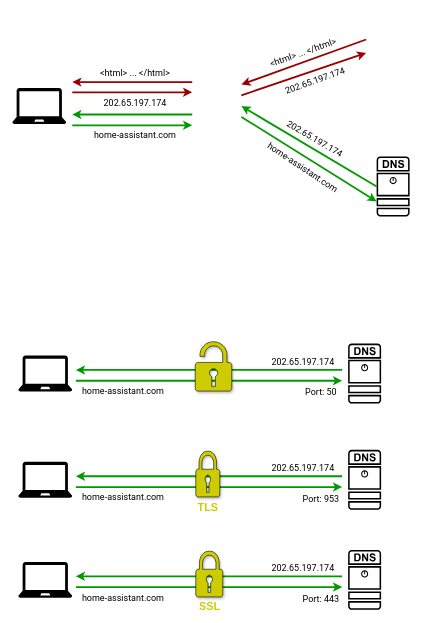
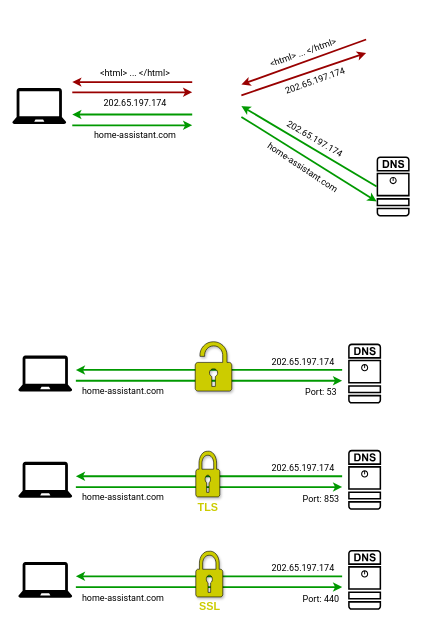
node "Port: 50": label "Port: 50" -> "Port: 53"
node "Port: 953": label "Port: 953" -> "Port: 853"
node "Port: 443": label "Port: 443" -> "Port: 440"
